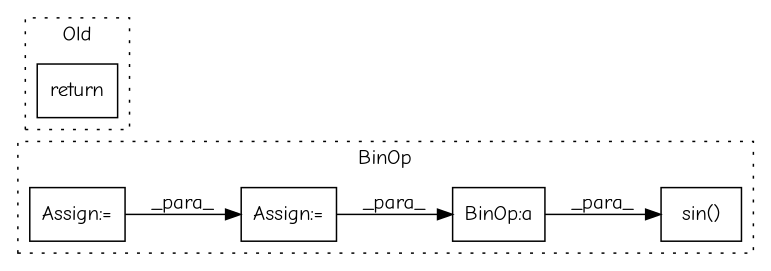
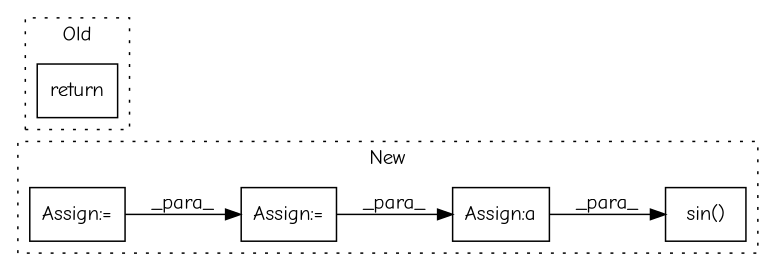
cluster "BinOp": label "BinOp" -> "New"
node "BinOp:a": label "BinOp:a" -> "Assign:a"
